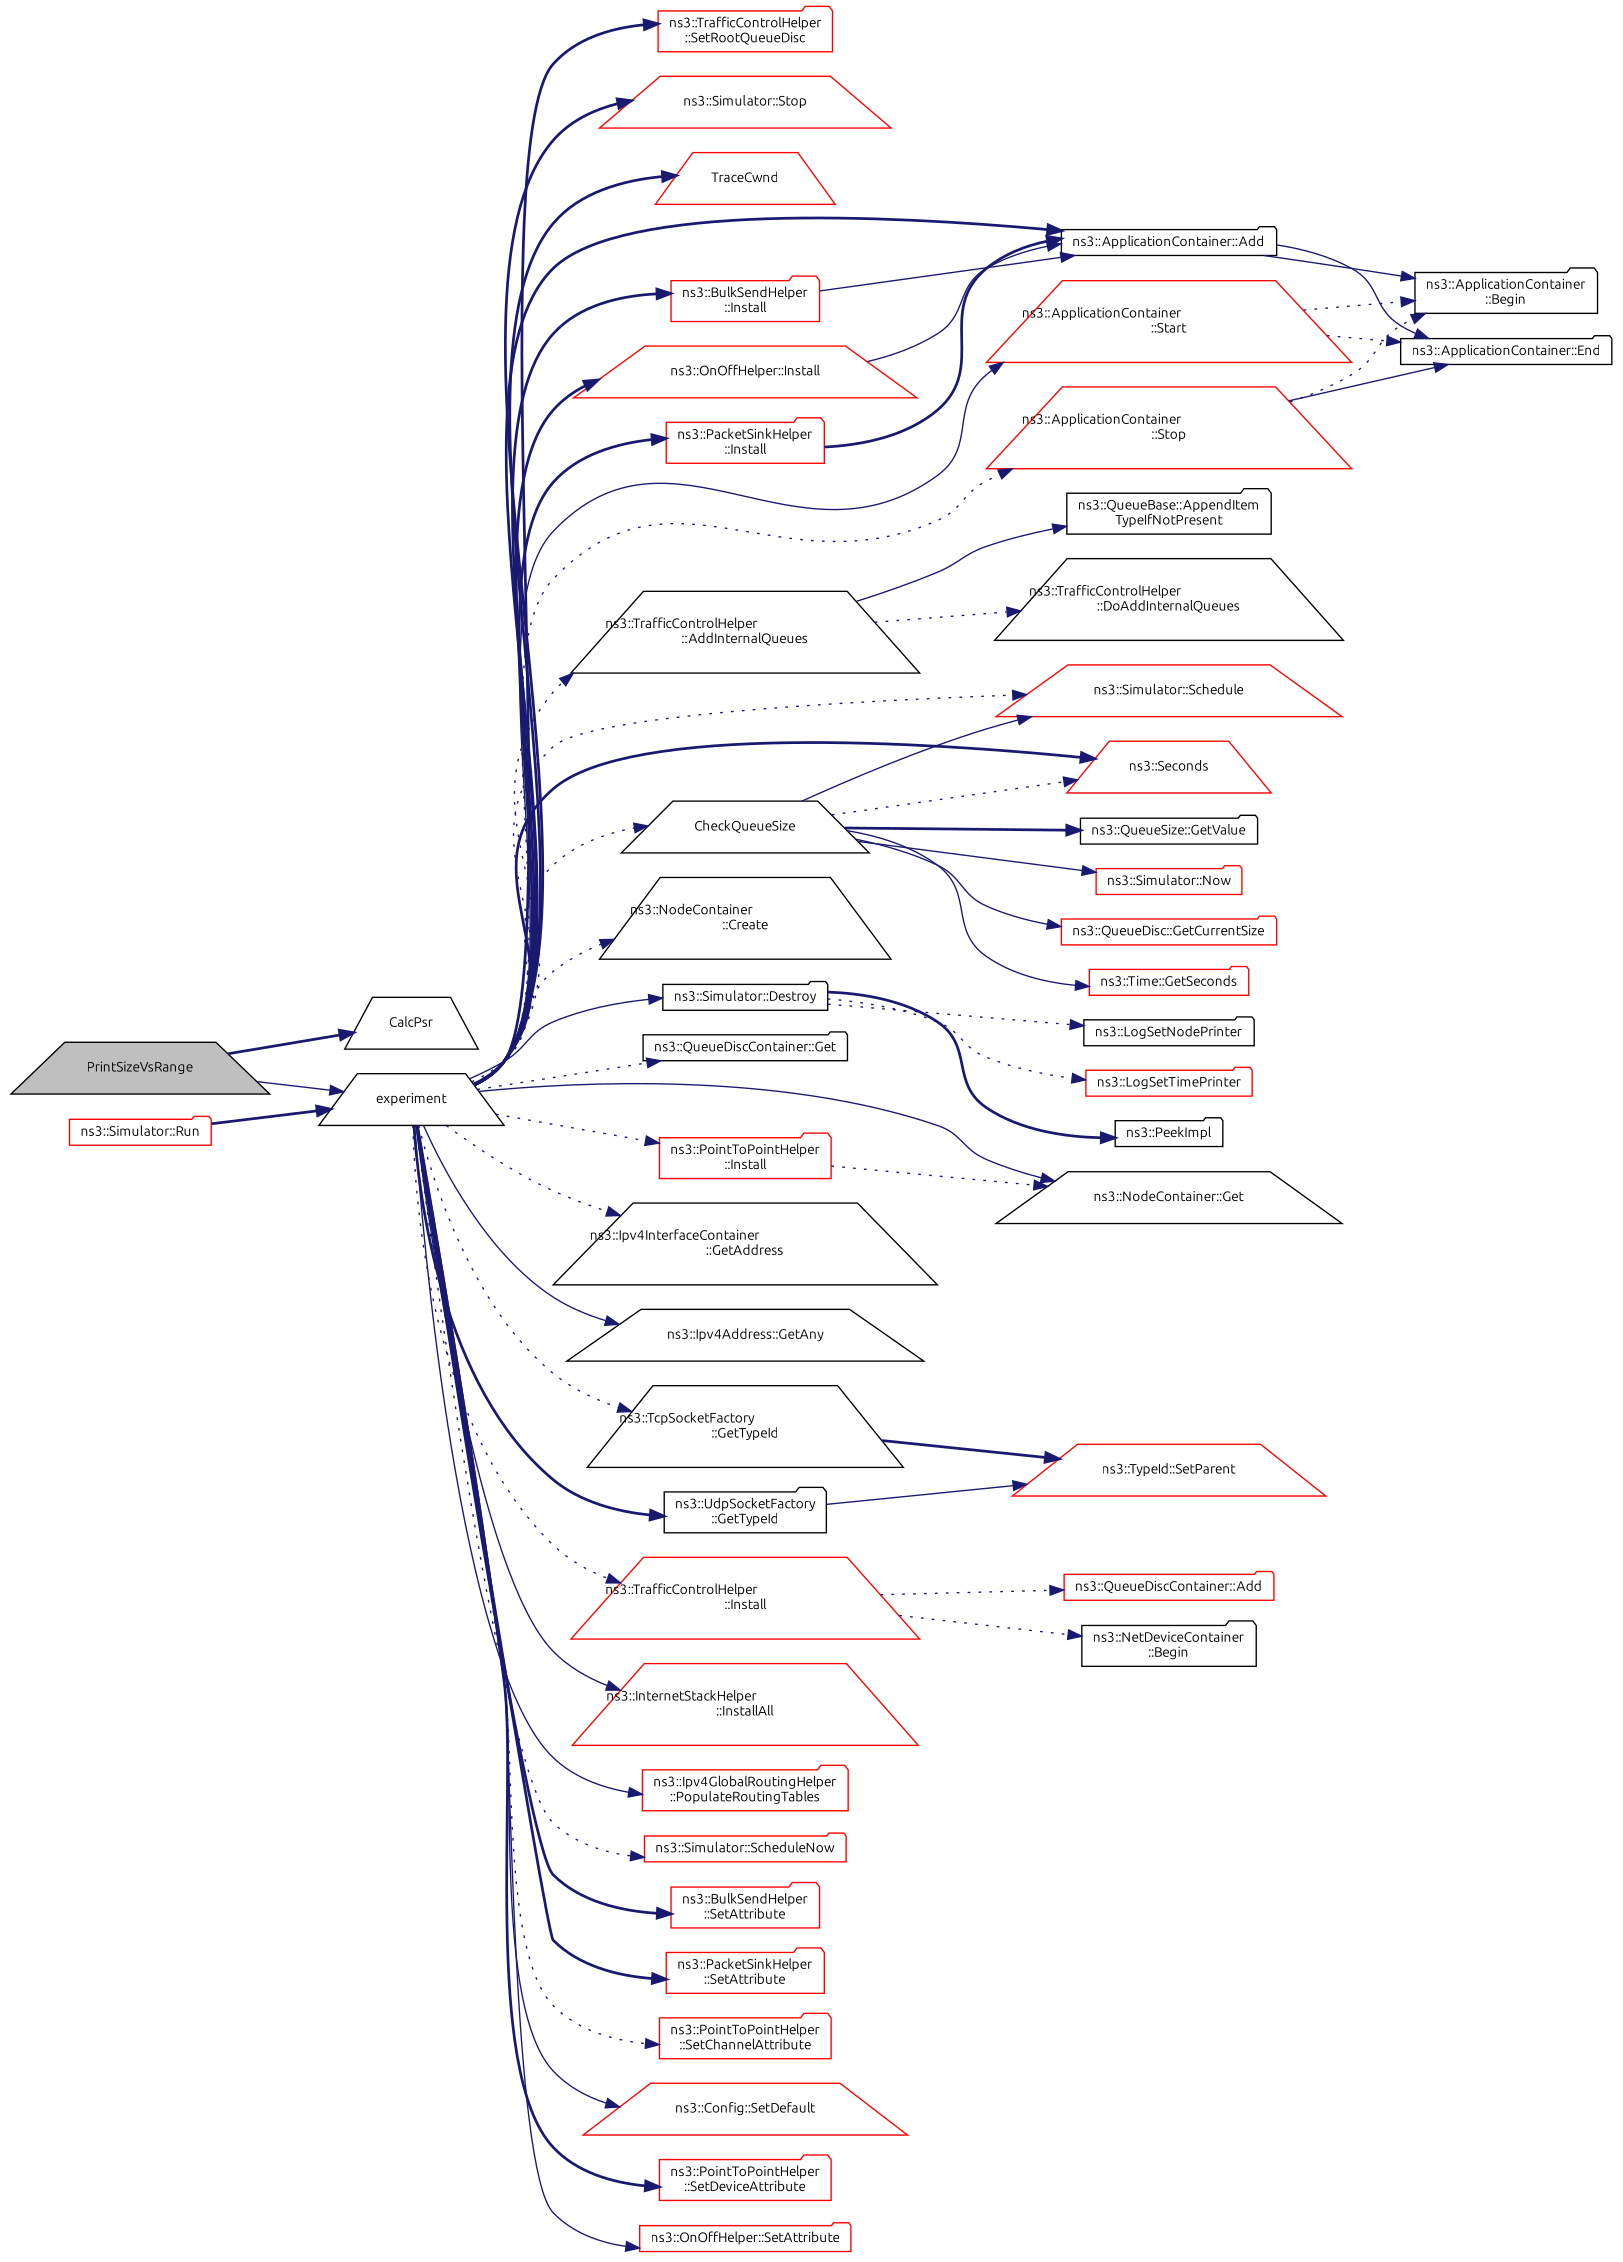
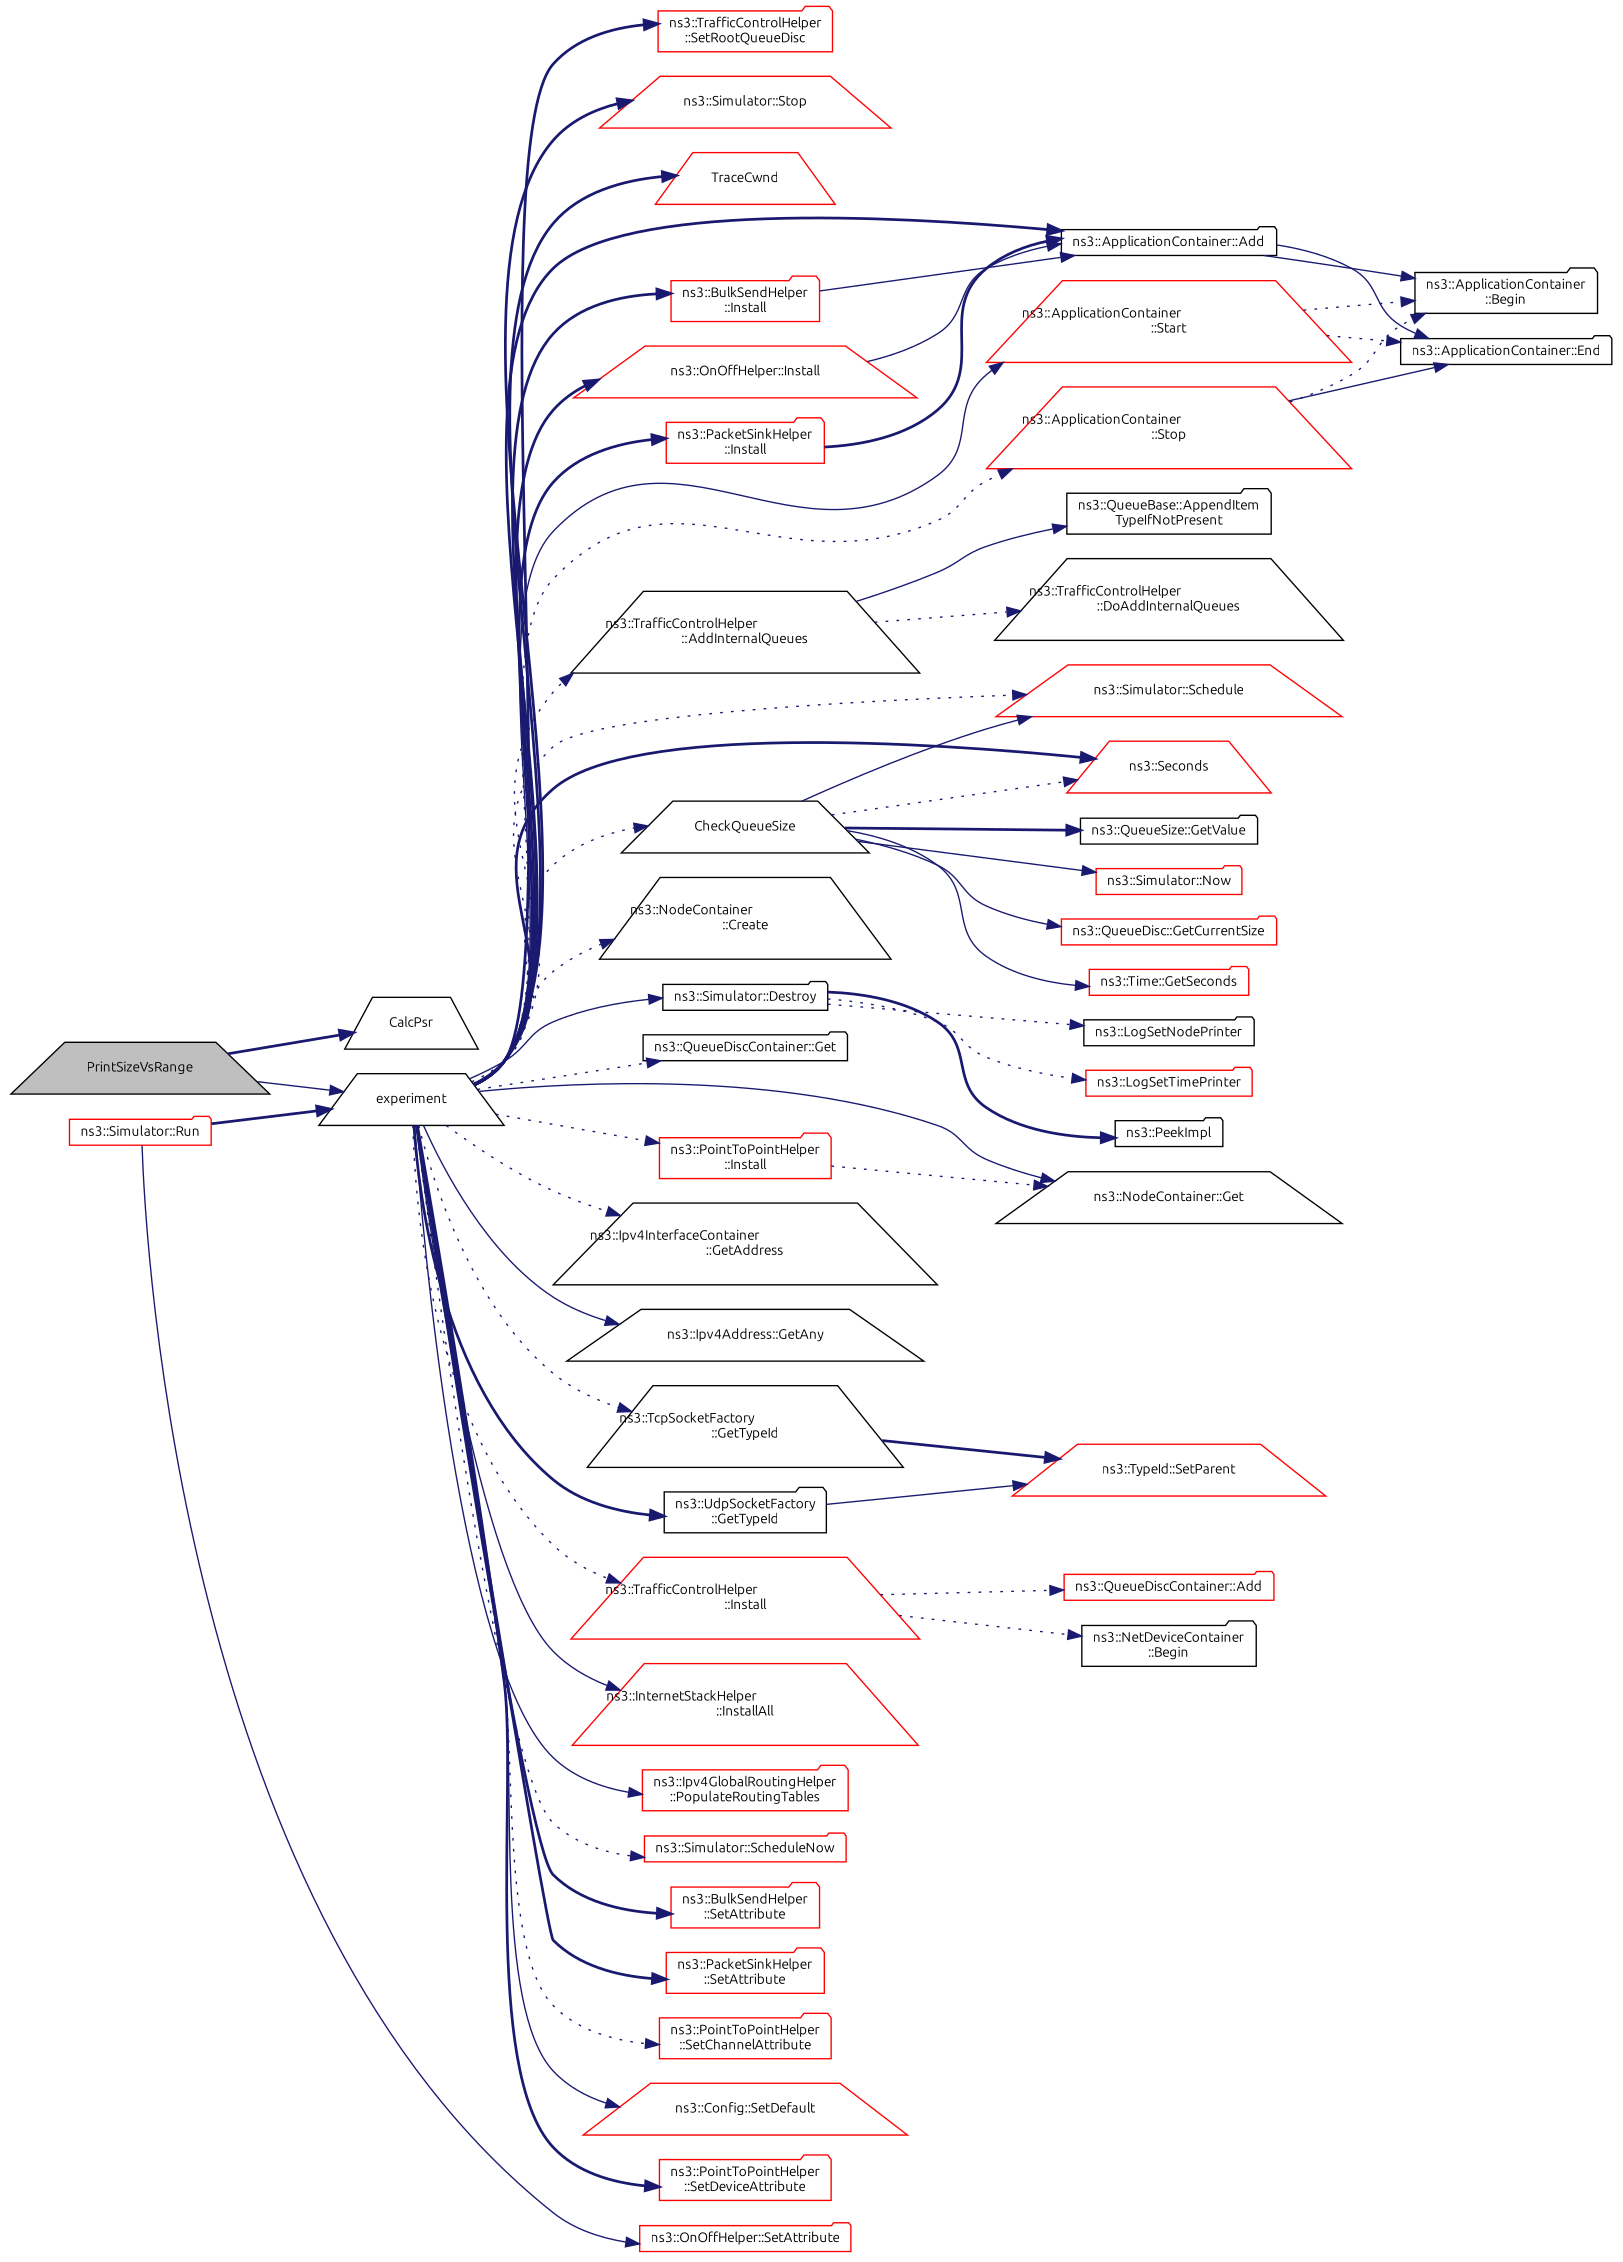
edge "experiment" -> "ns3::OnOffHelper::SetAttribute": now "ns3::Simulator::Run" -> "ns3::OnOffHelper::SetAttribute"
